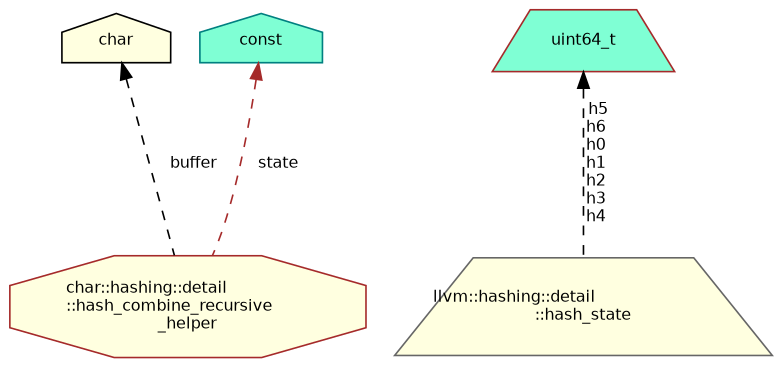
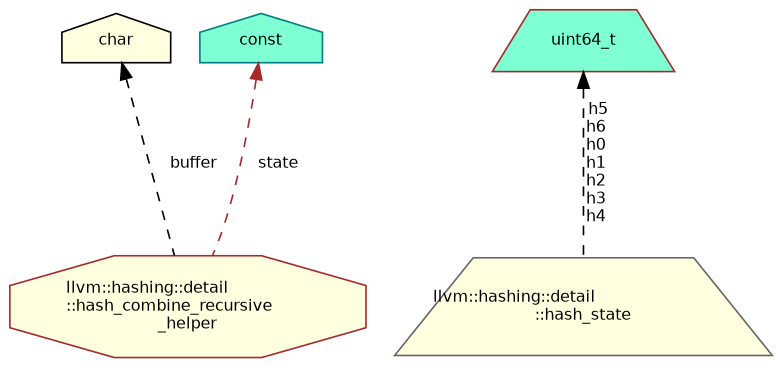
node "char::hashing::detail ::hash_combine_recursive _helper": label "char::hashing::detail ::hash_combine_recursive _helper" -> "llvm::hashing::detail ::hash_combine_recursive _helper"
